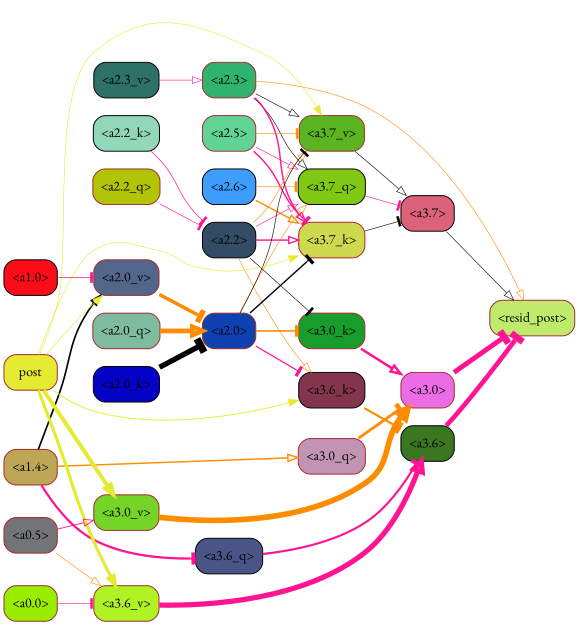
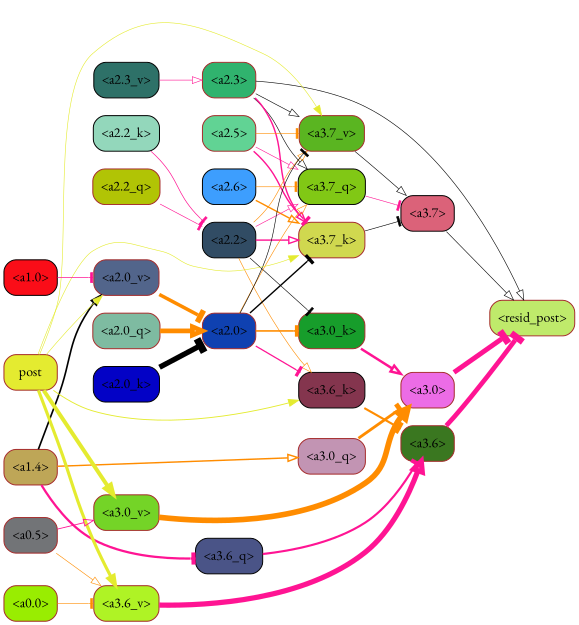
edge "<a2.3>" -> "<resid_post>": color darkorange -> black
node "<a3.6>": color black -> brown
edge "<a0.0>" -> "<a3.6_v>": color deeppink -> darkorange
